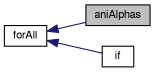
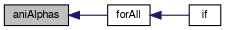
edge "aniAlphas" -> "forAll": reversed
